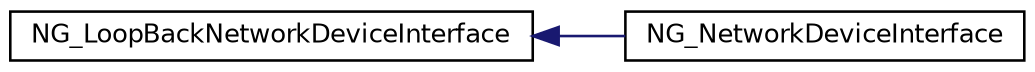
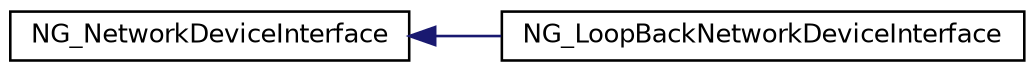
edge "NG_NetworkDeviceInterface" -> "NG_LoopBackNetworkDeviceInterface": reversed
